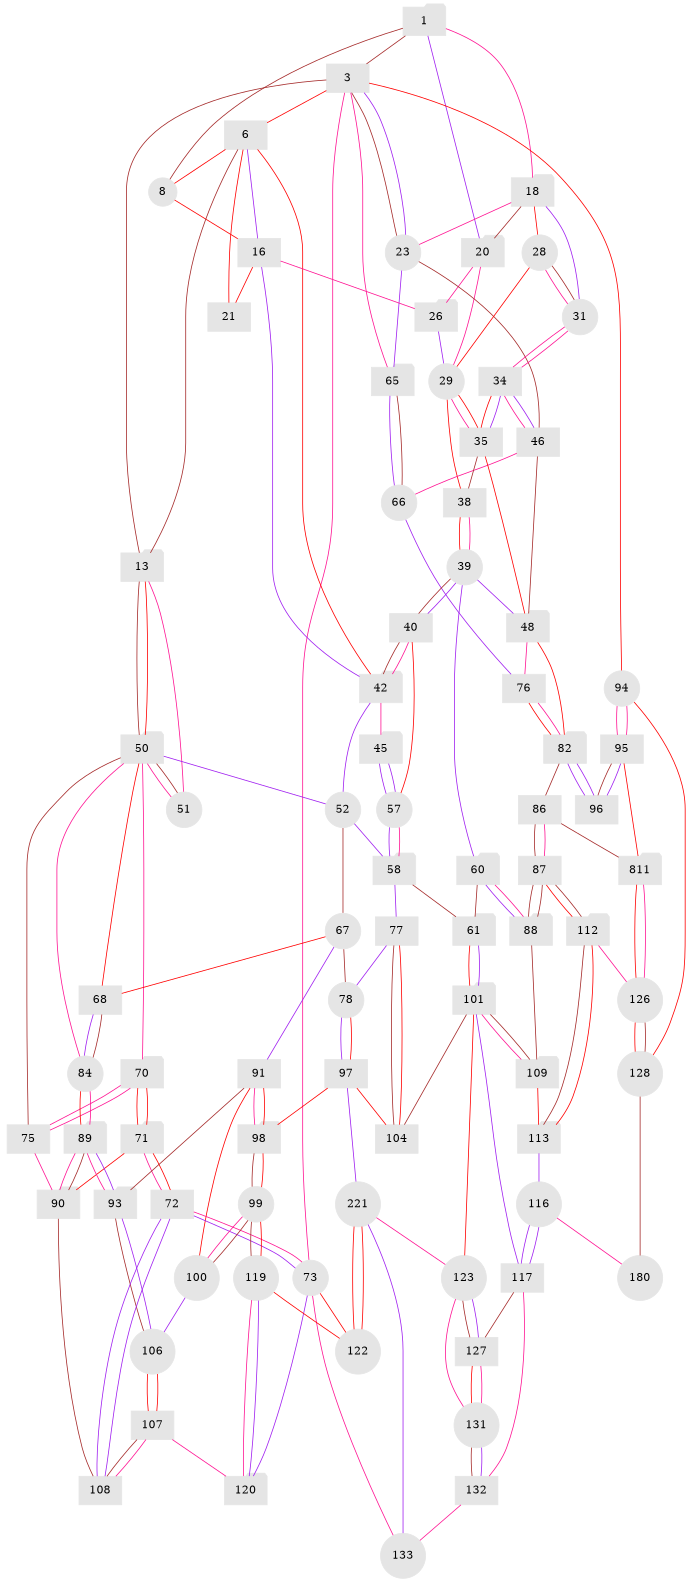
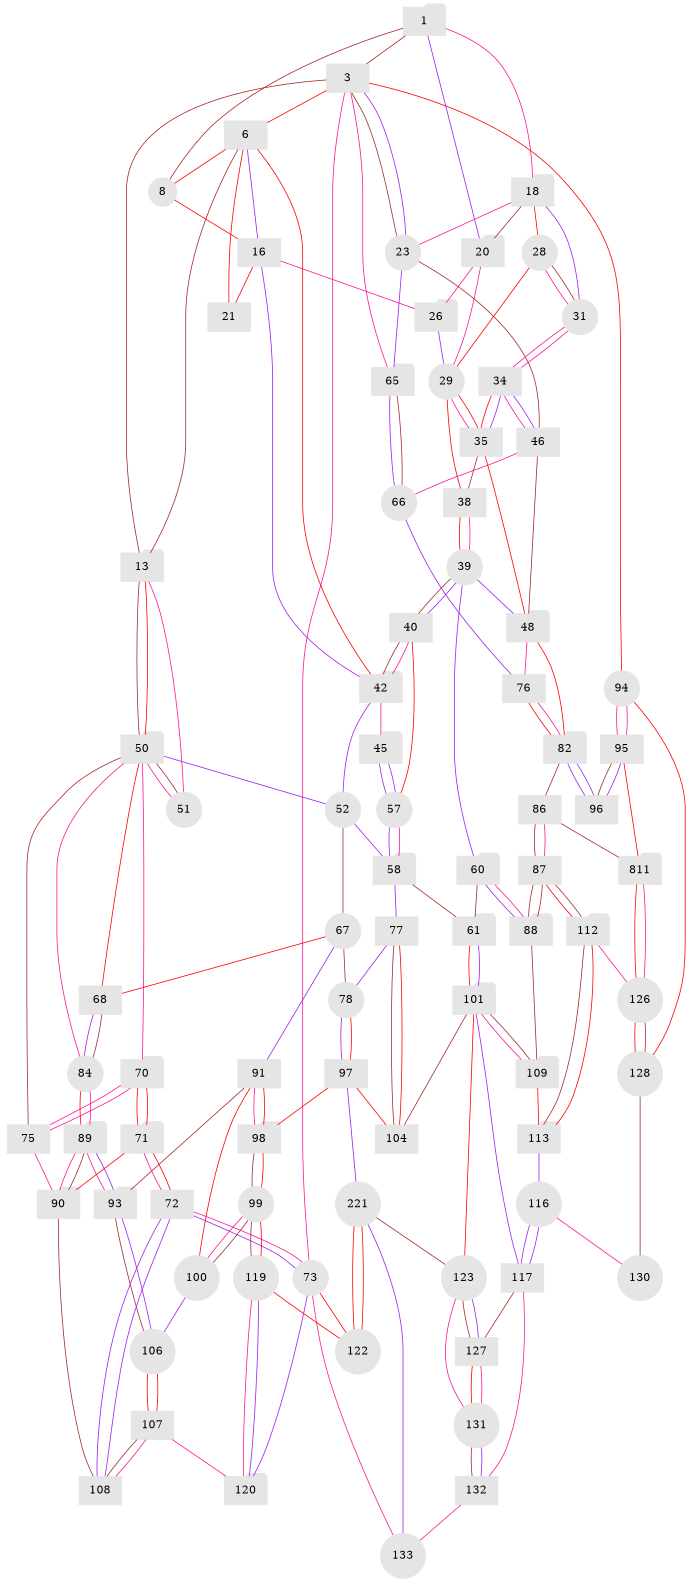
edge "221" -- "123": color deeppink -> brown
node "180": label "180" -> "130"
